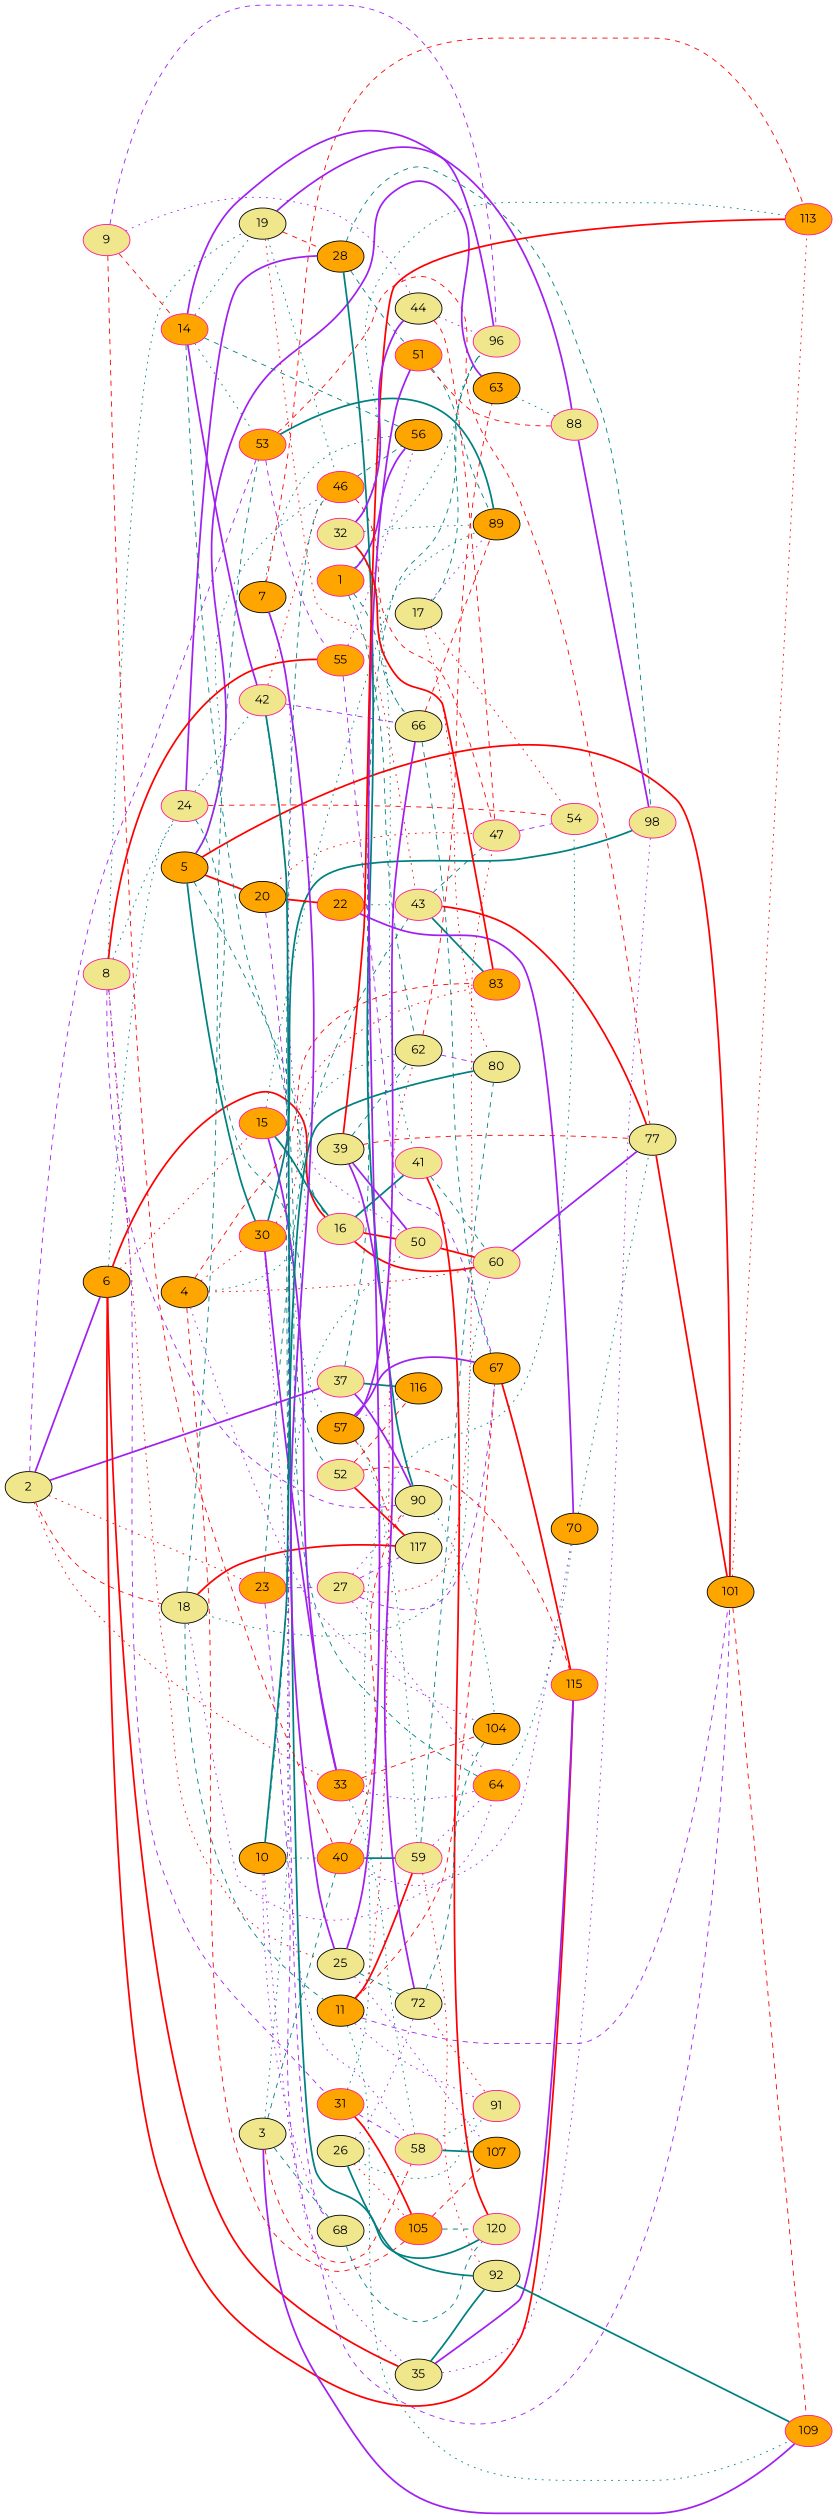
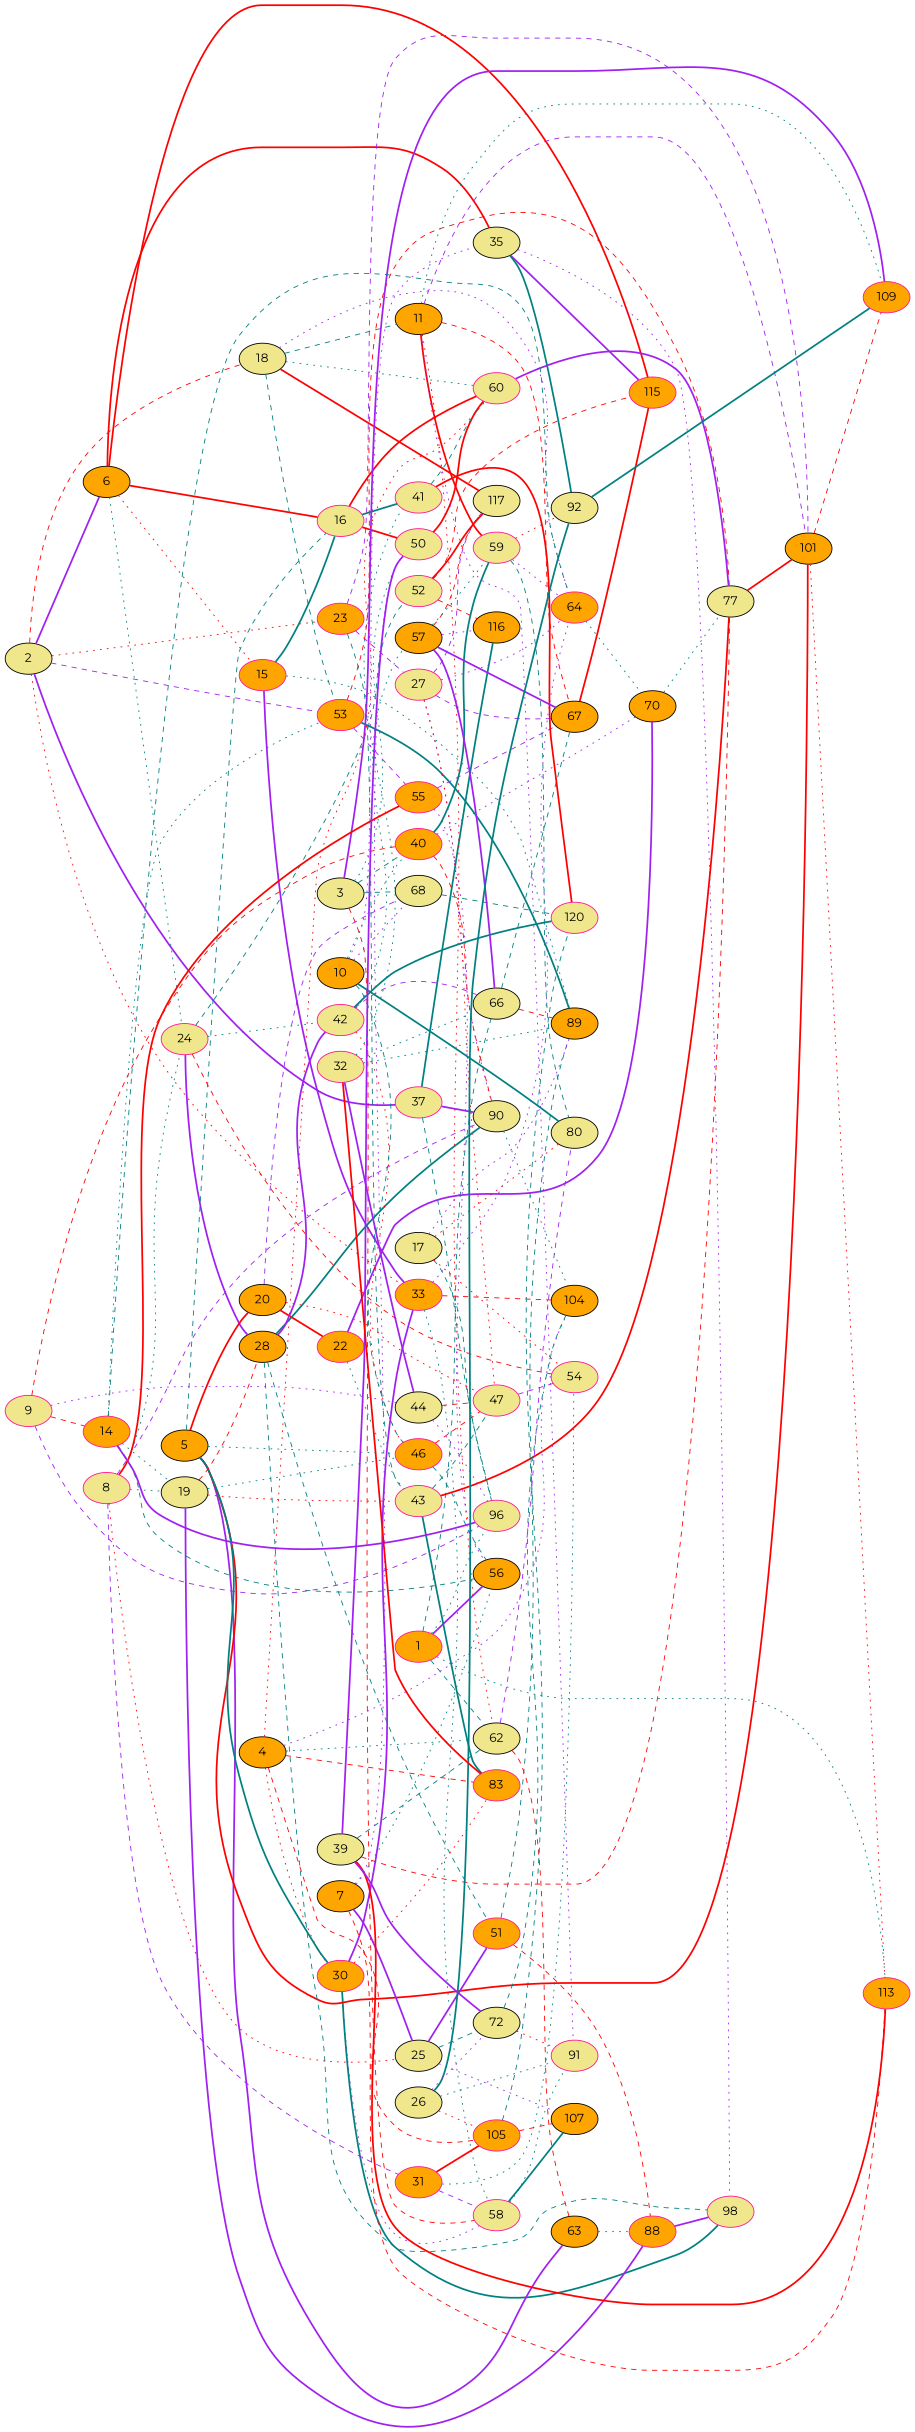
edge "113" -- "32": now "113" -- "1"
node "88": fillcolor khaki -> orange
edge "14" -- "42": now "28" -- "42"
